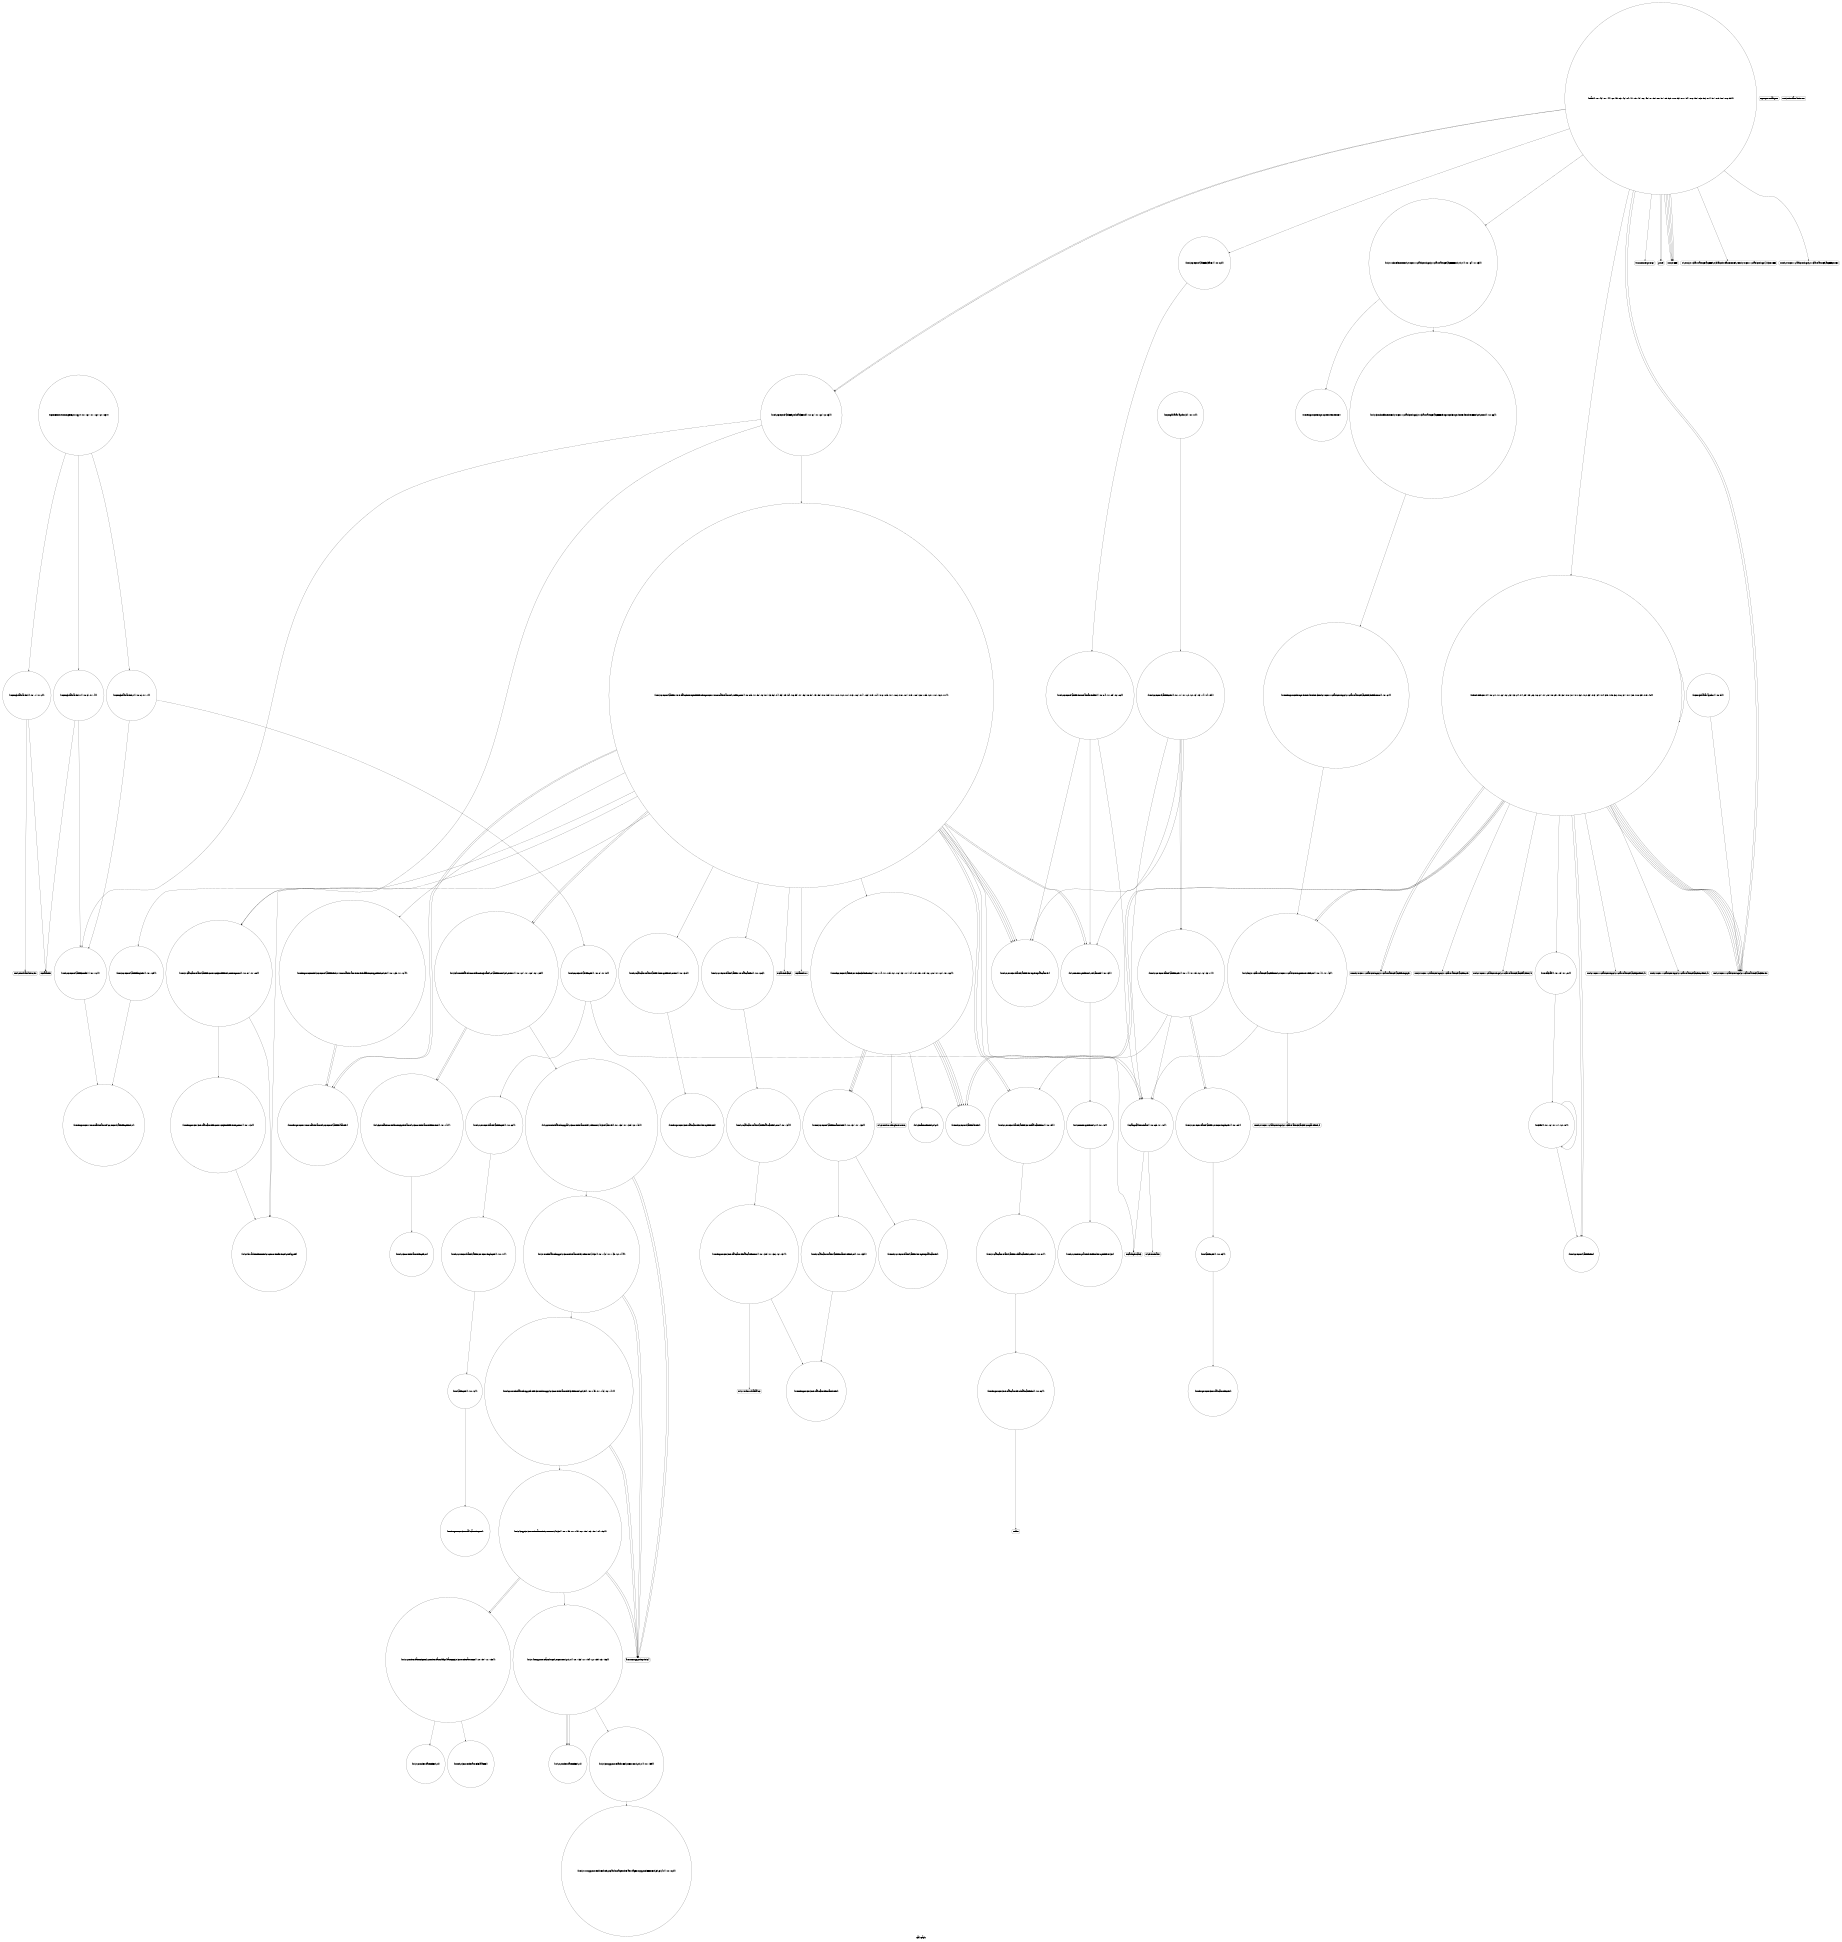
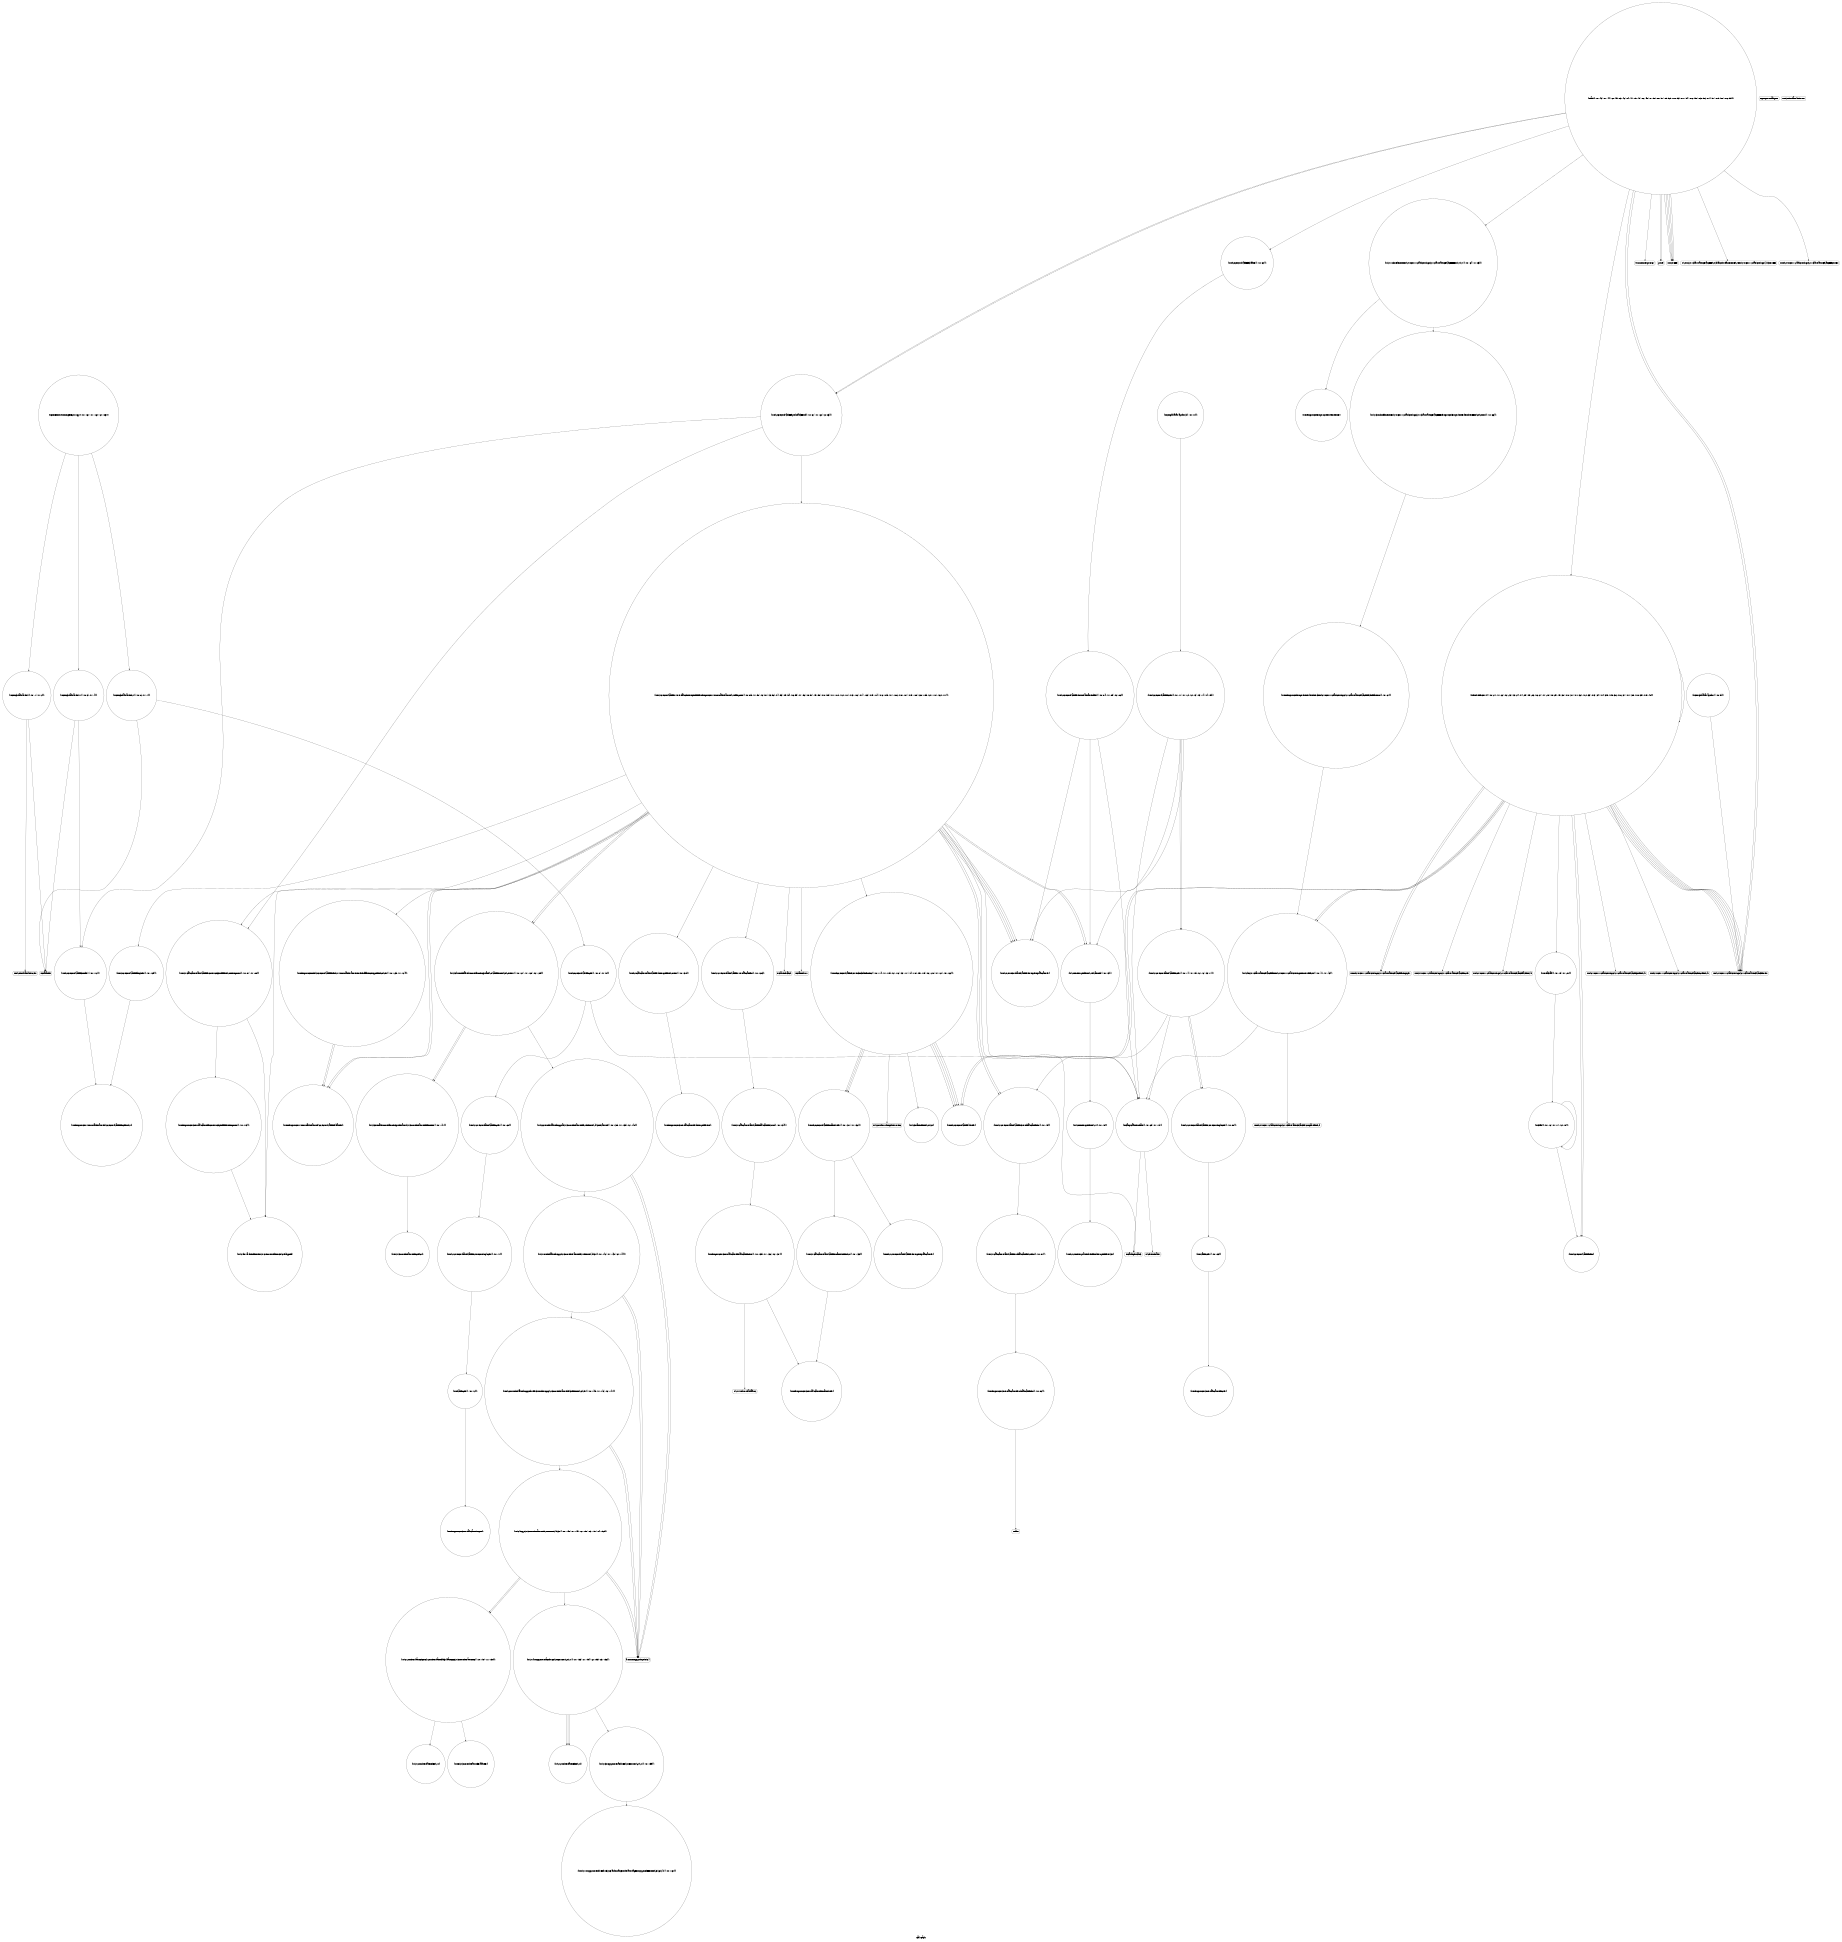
edge "{__cxx_global_var_init.2|{<s0>6|<s1>7}}" -> "{_ZNSt6vectorIiSaIiEE3endEv|{<s0>112}}": now "{__cxx_global_var_init.2|{<s0>6|<s1>7}}" -> "__cxa_atexit"
